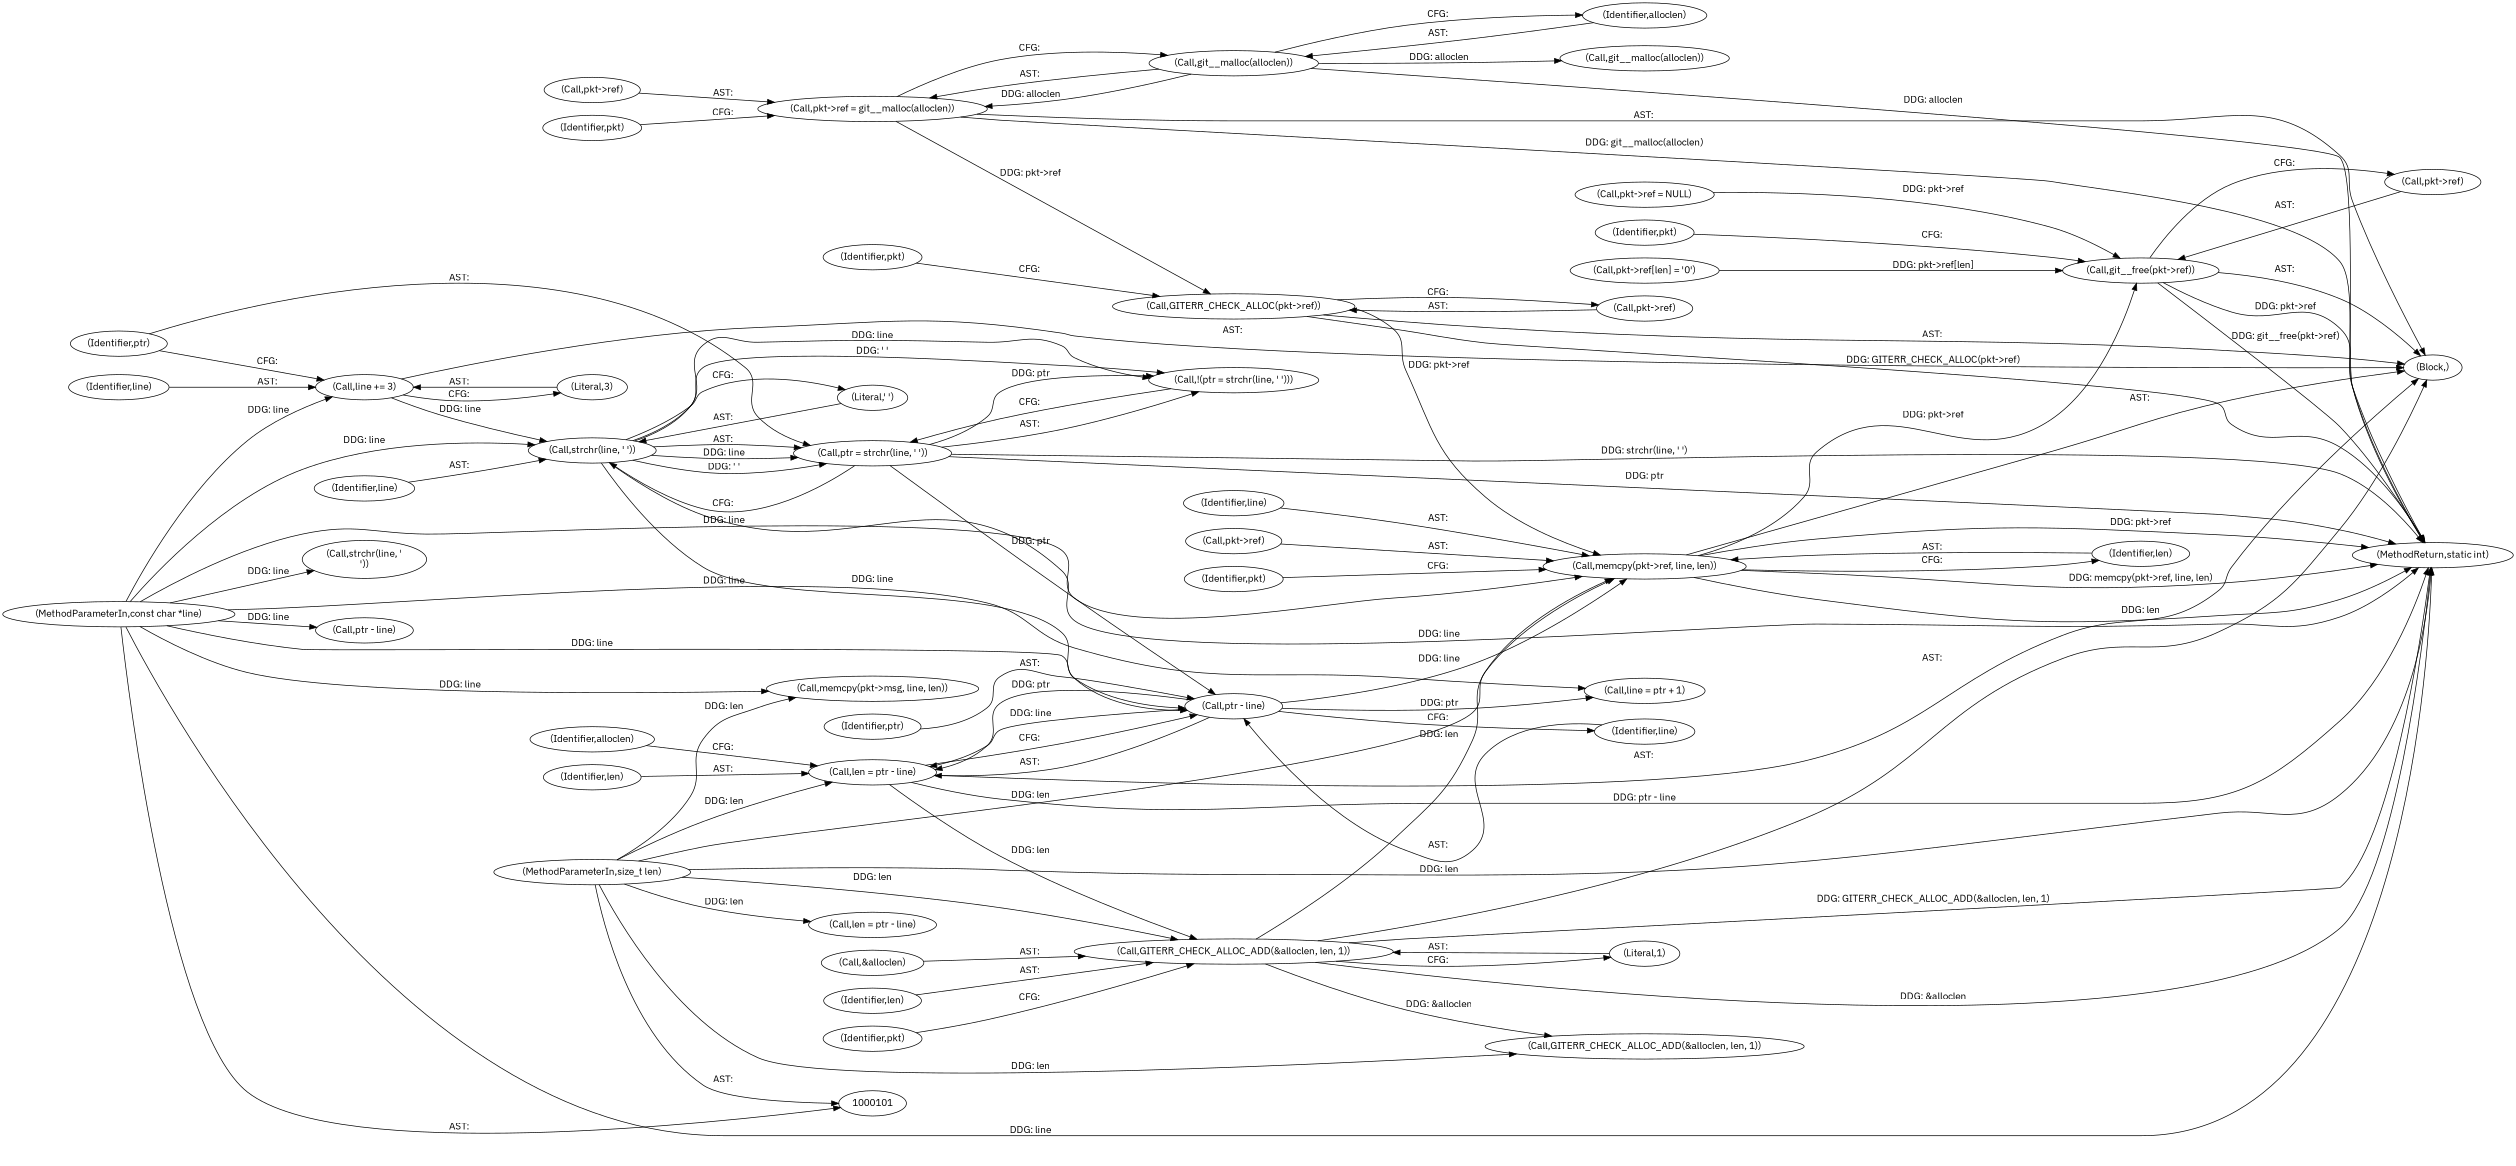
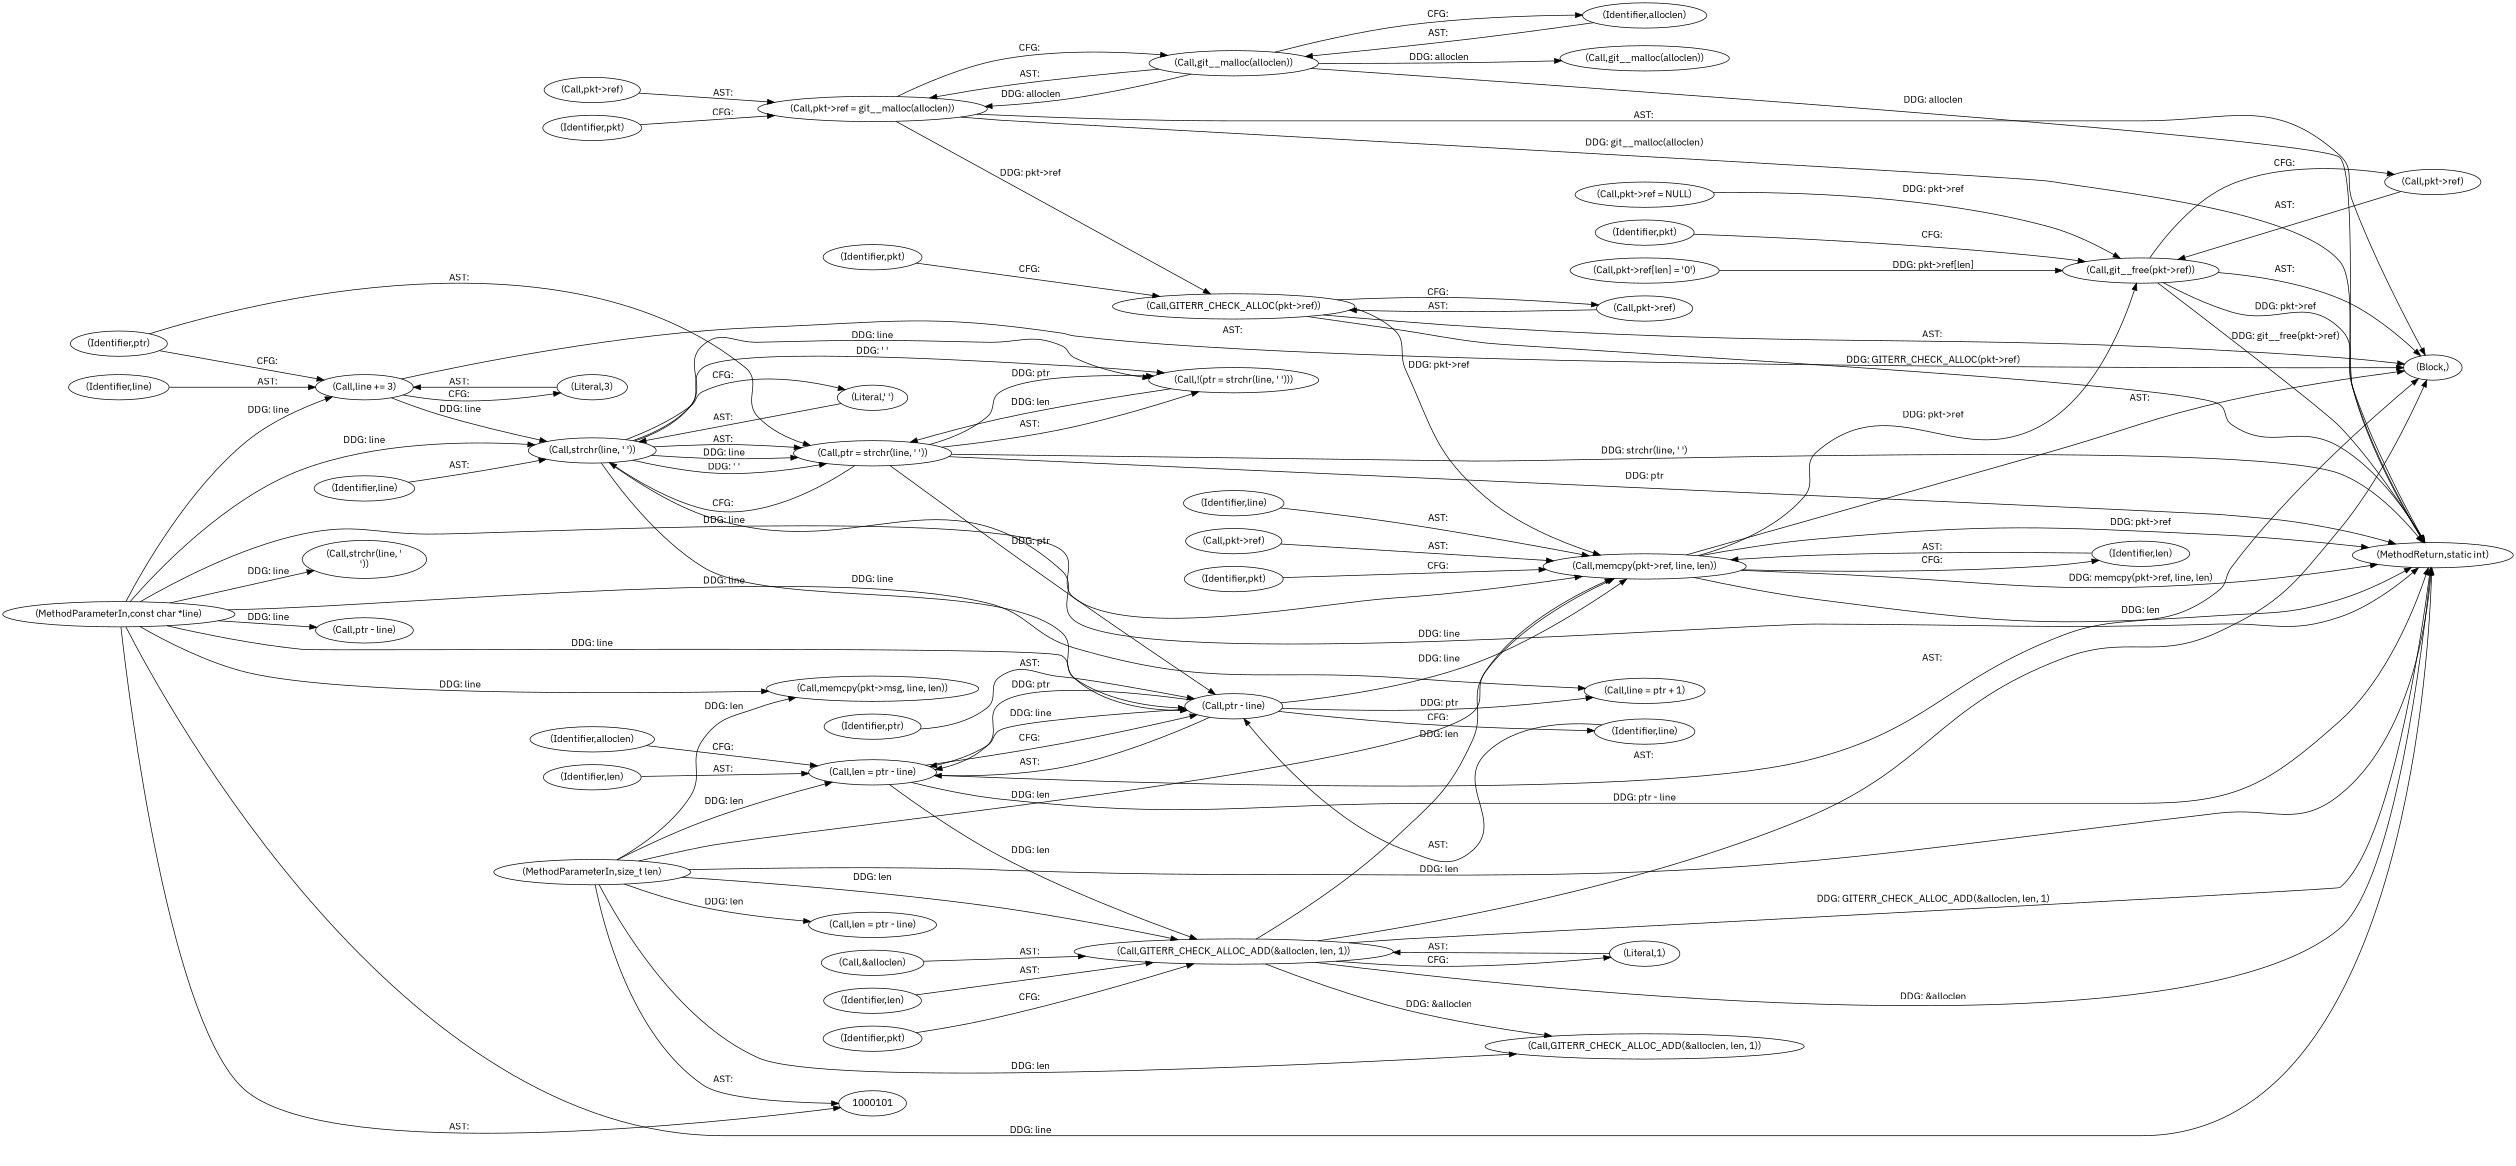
edge "(Call,!(ptr = strchr(line, ' ')))" -> "(Call,ptr = strchr(line, ' '))": label "CFG: " -> "DDG: len"
